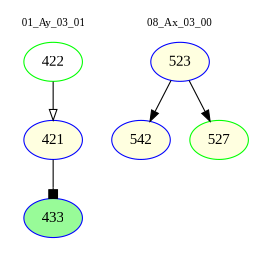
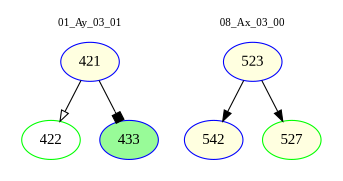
edge "422" -> "421": reversed
